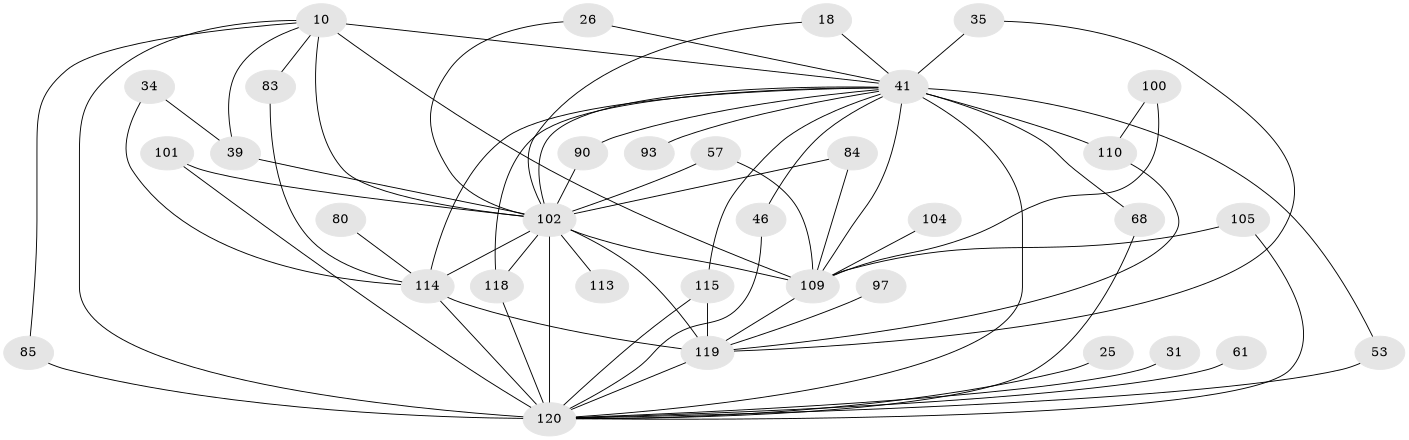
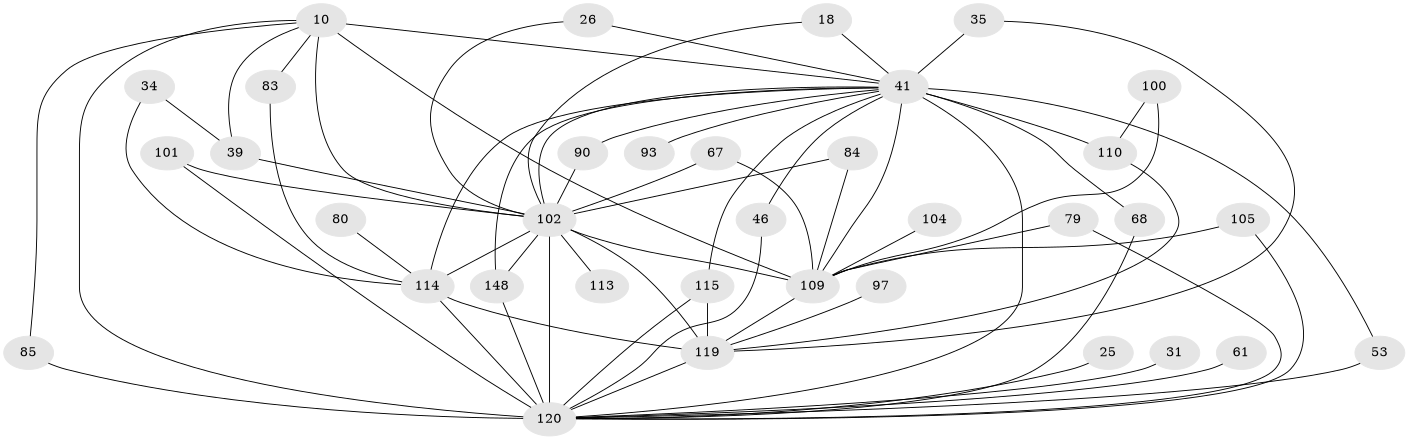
node "57": label "57" -> "67"
node "79": added
node "118": label "118" -> "148"
